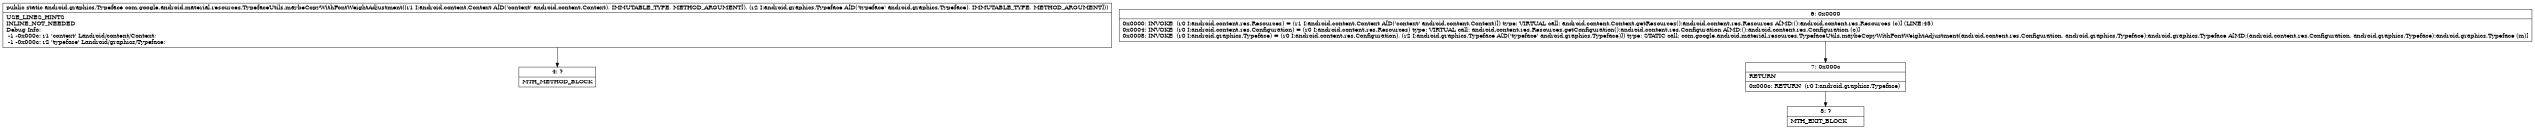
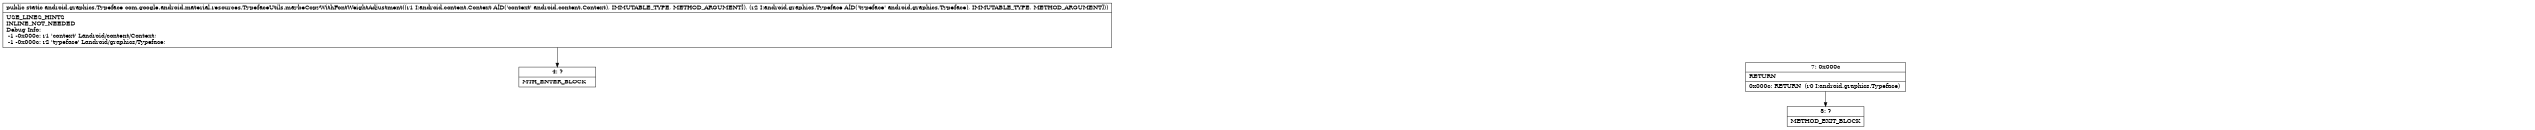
node "6: 0x0000": removed
node "4: ?": text "MTH_METHOD_BLOCK" -> "MTH_ENTER_BLOCK"
node "5: ?": text "MTH_EXIT_BLOCK" -> "METHOD_EXIT_BLOCK"
